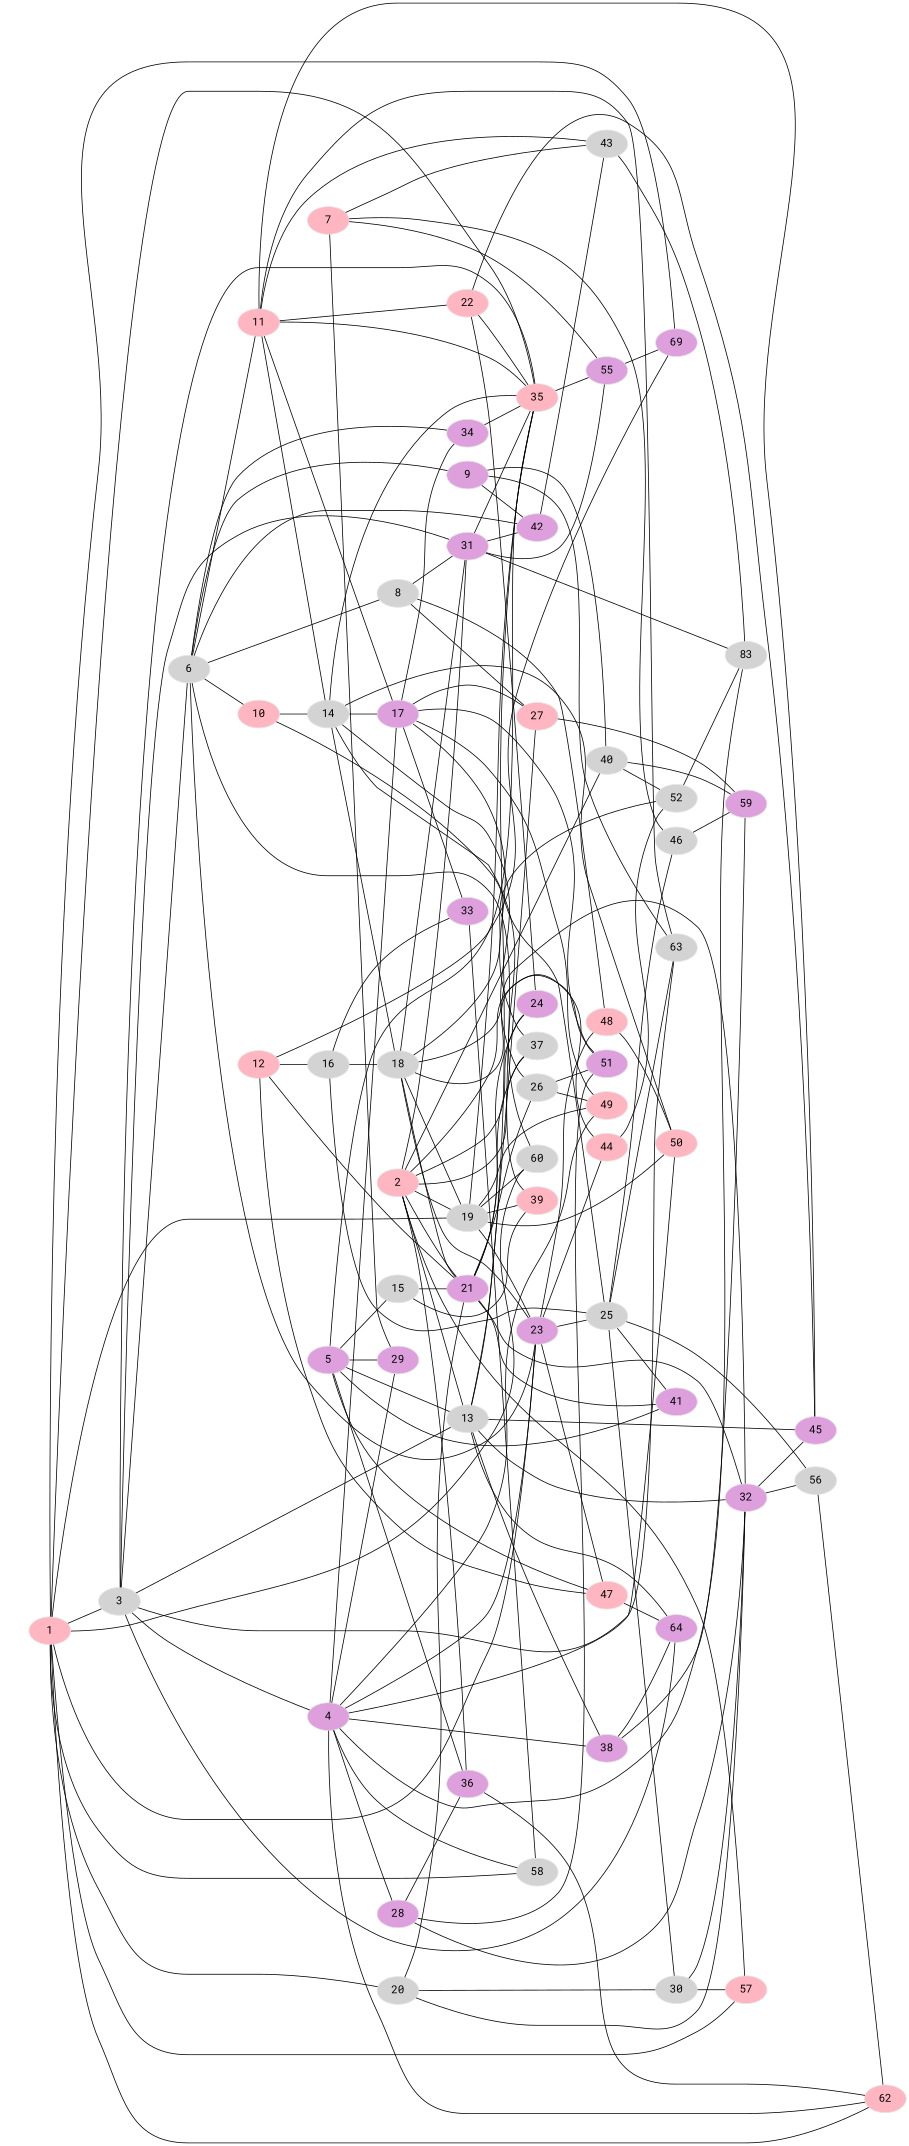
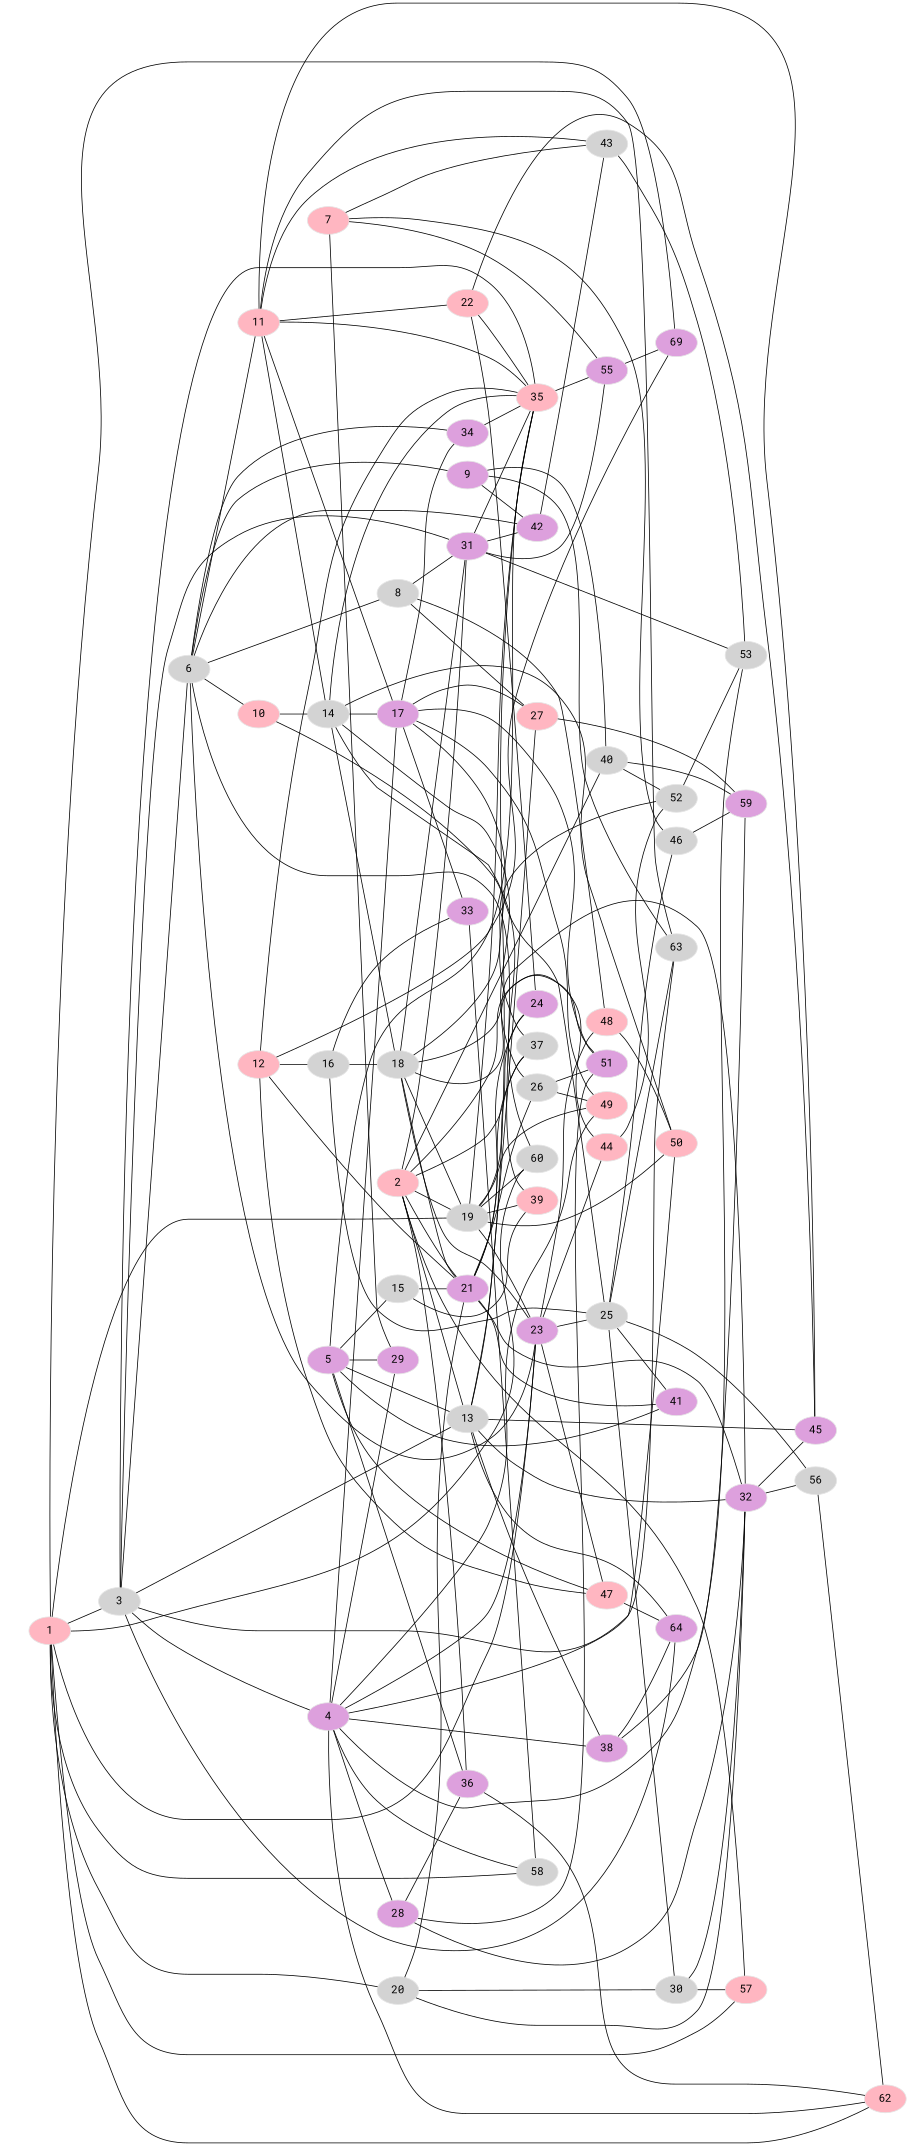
edge "35" -- "1": now "35" -- "12"
node "83": label "83" -> "53"
edge "37" -- "2": now "37" -- "19"
